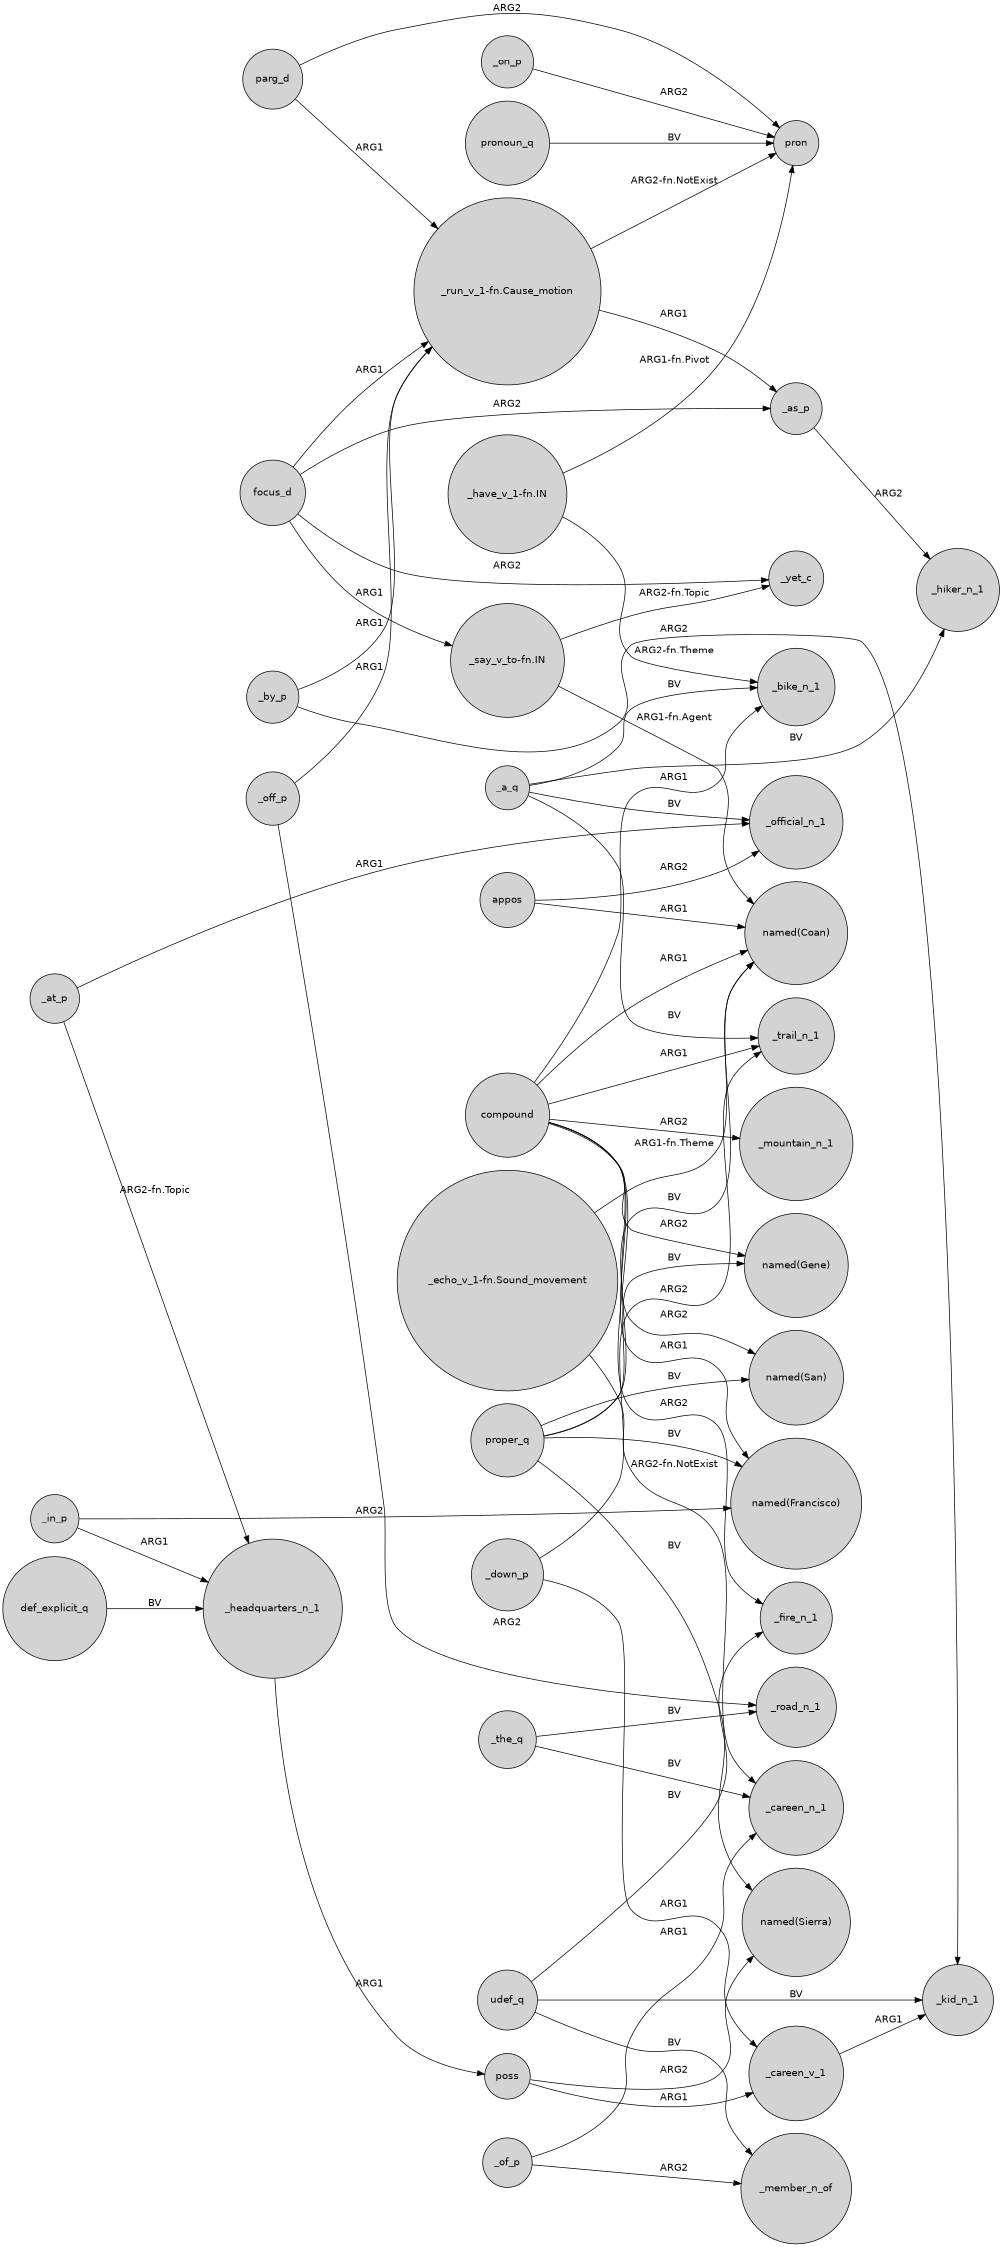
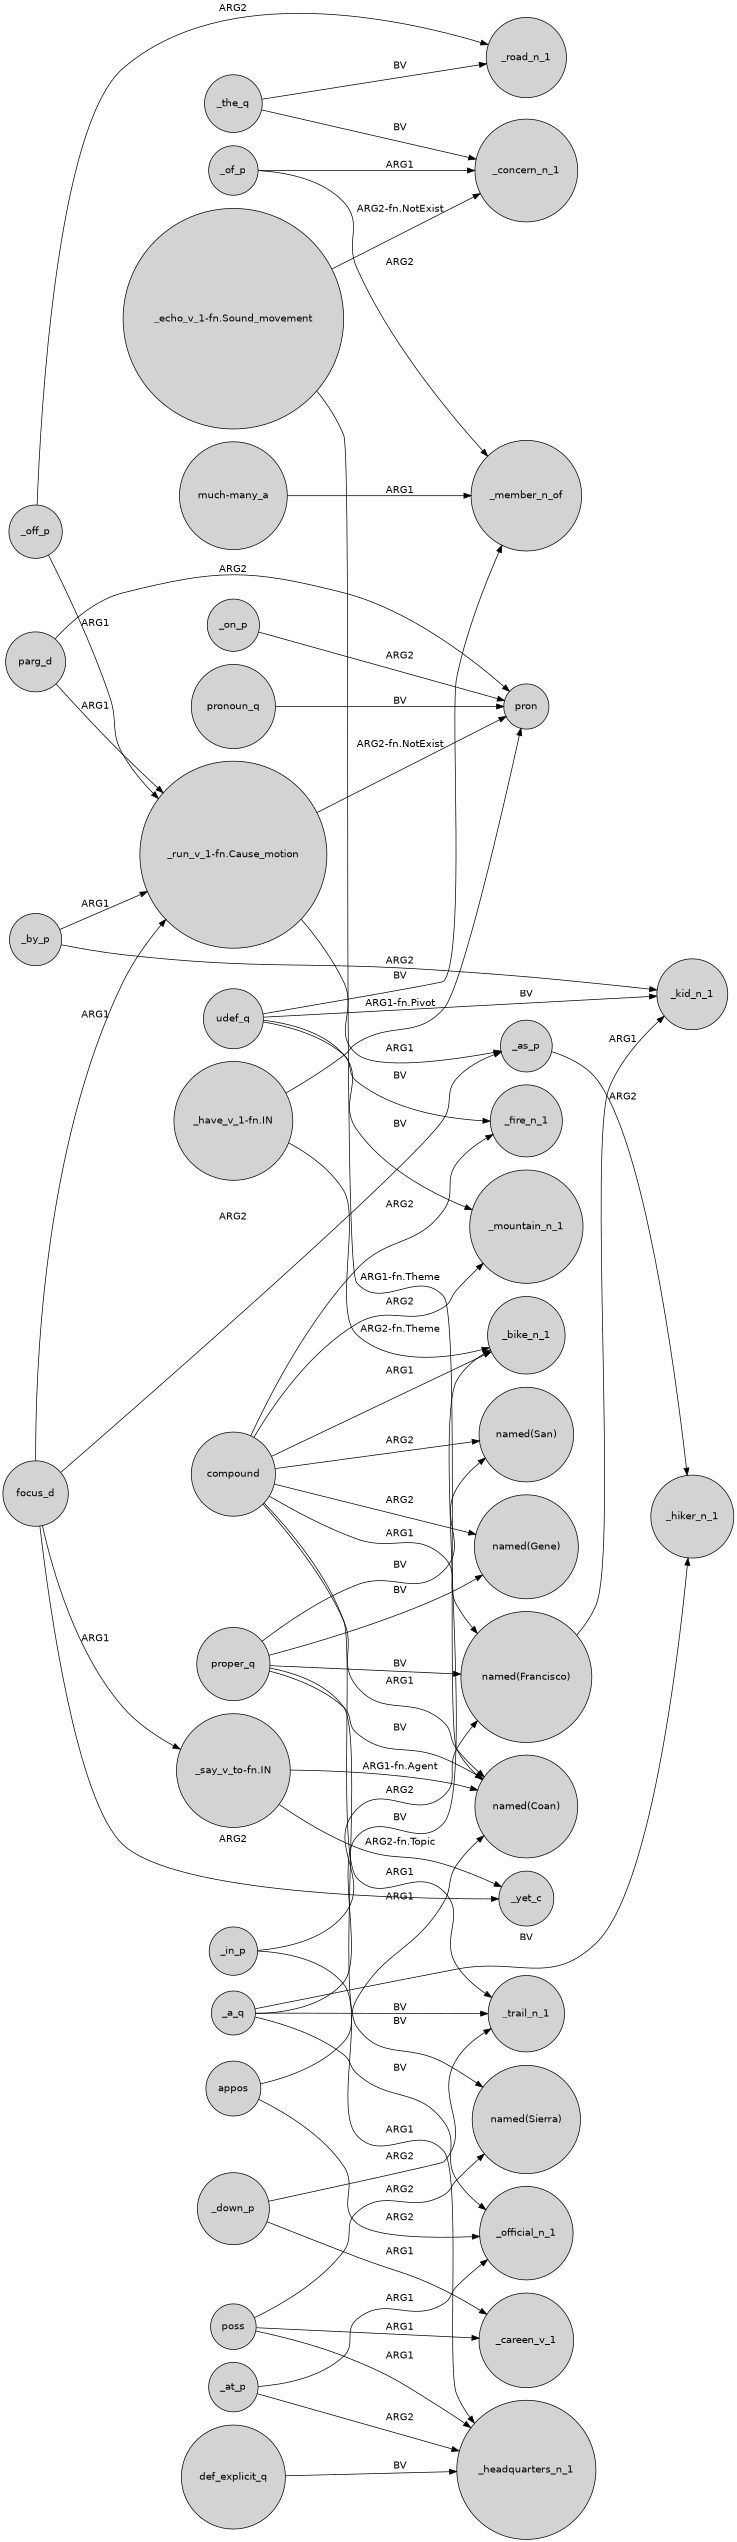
node "much-many_a": added
edge "udef_q" -> "_mountain_n_1": added, label "BV"
edge "_at_p" -> "_headquarters_n_1": label "ARG2-fn.Topic" -> "ARG2"
node "_careen_n_1": label "_careen_n_1" -> "_concern_n_1"
edge "_headquarters_n_1" -> "poss": reversed
edge "_careen_v_1" -> "_kid_n_1": now "named(Francisco)" -> "_kid_n_1"
